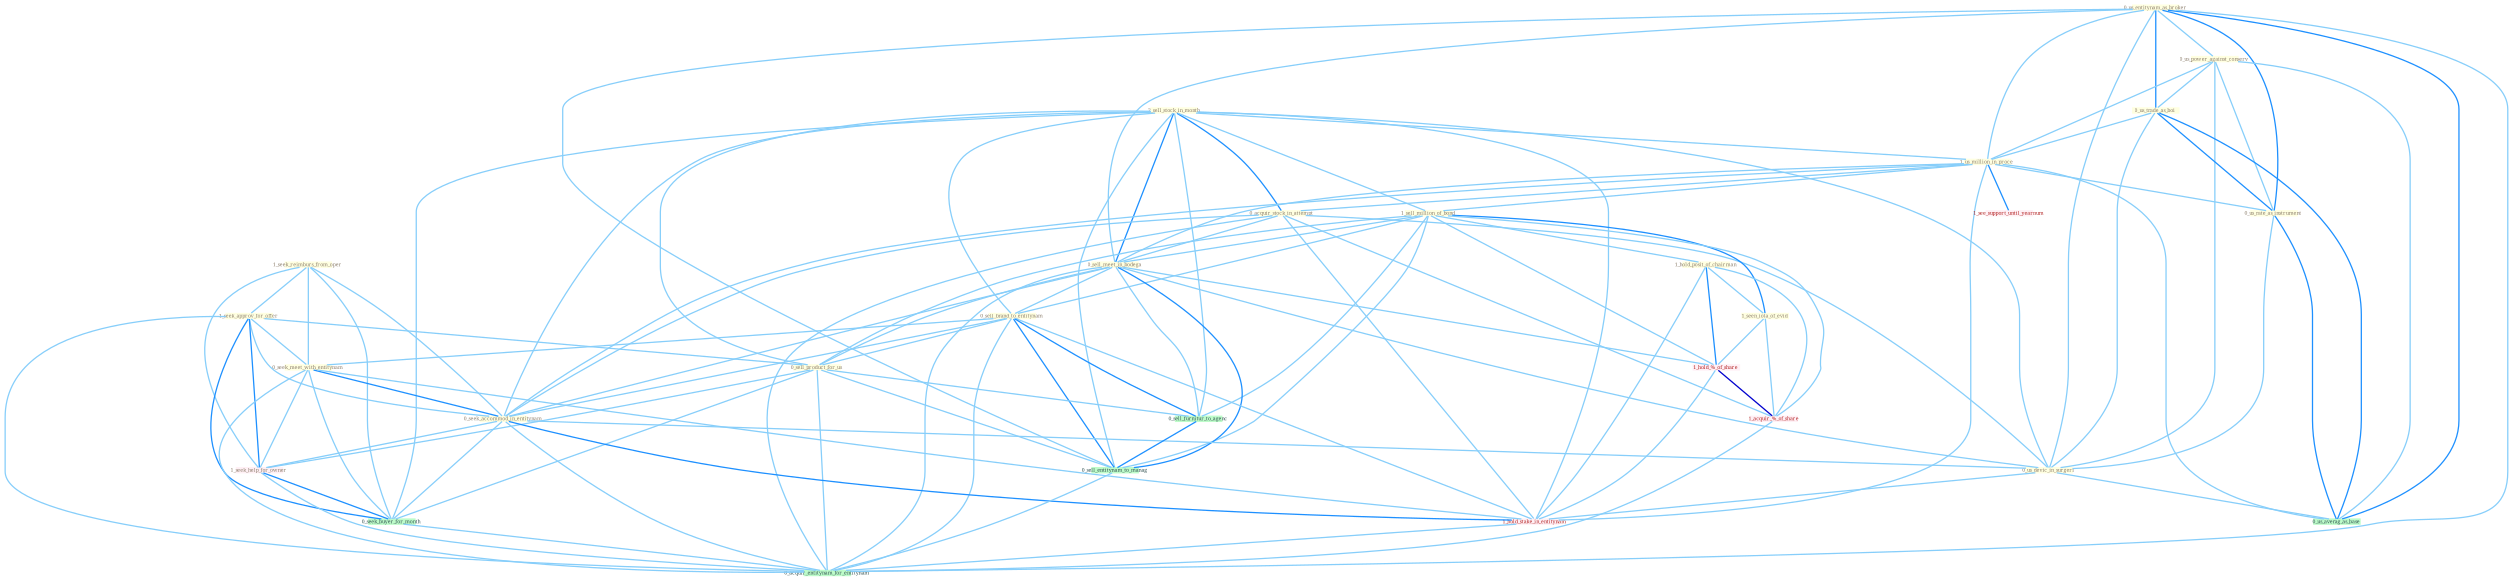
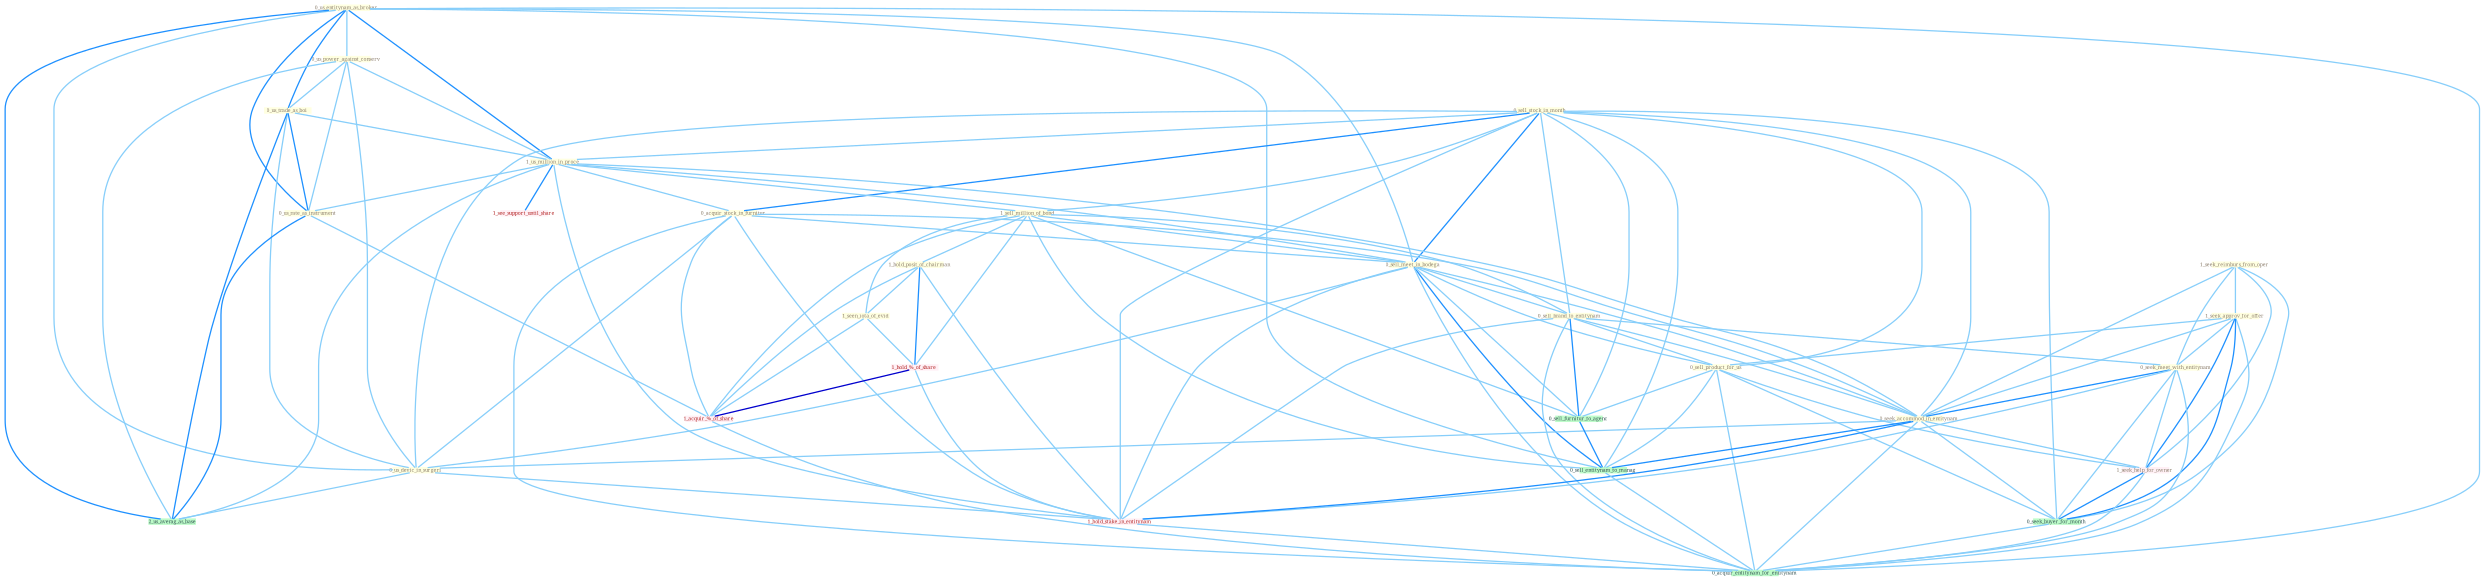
edge "0_us_entitynam_as_broker" -- "1_us_million_in_proce": color #87cefa -> #1e90ff
node "2_sell_stock_in_month": label "2_sell_stock_in_month" -> "0_sell_stock_in_month"
node "0_acquir_stock_in_attempt": label "0_acquir_stock_in_attempt" -> "0_acquir_stock_in_furnitur"
node "1_see_support_until_yearnum": label "1_see_support_until_yearnum" -> "1_see_support_until_share"
edge "1_sell_million_of_bond" -- "1_seen_iota_of_evid": color #1e90ff -> #87cefa
edge "1_sell_million_of_bond" -- "0_sell_product_for_us": removed
edge "0_sell_meet_in_bodega" -- "1_hold_%_of_share": now "0_sell_meet_in_bodega" -- "1_hold_stake_in_entitynam"
edge "0_sell_brand_to_entitynam" -- "0_sell_entitynam_to_manag": now "0_seek_accommod_in_entitynam" -- "0_sell_entitynam_to_manag"
edge "0_us_rate_as_instrument" -- "0_us_devic_in_surgeri": now "0_us_rate_as_instrument" -- "1_acquir_%_of_share"
node "0_us_averag_as_base": label "0_us_averag_as_base" -> "2_us_averag_as_base"
